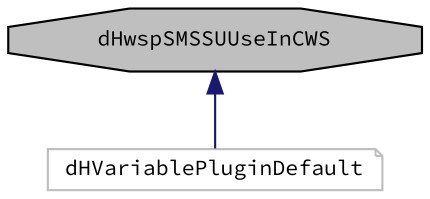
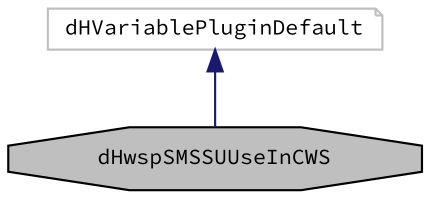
edge "dHVariablePluginDefault" -> "dHwspSMSSUUseInCWS": reversed
